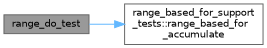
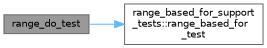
node "range_based_for_support _tests::range_based_for _accumulate": label "range_based_for_support _tests::range_based_for _accumulate" -> "range_based_for_support _tests::range_based_for _test"
